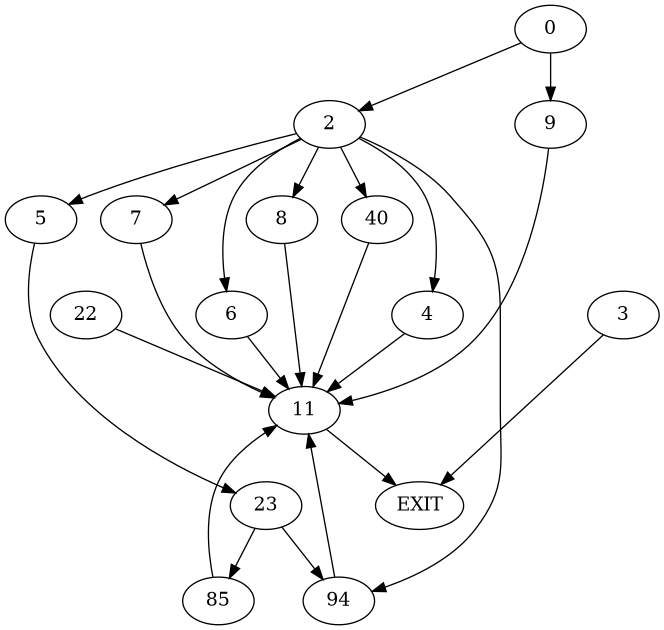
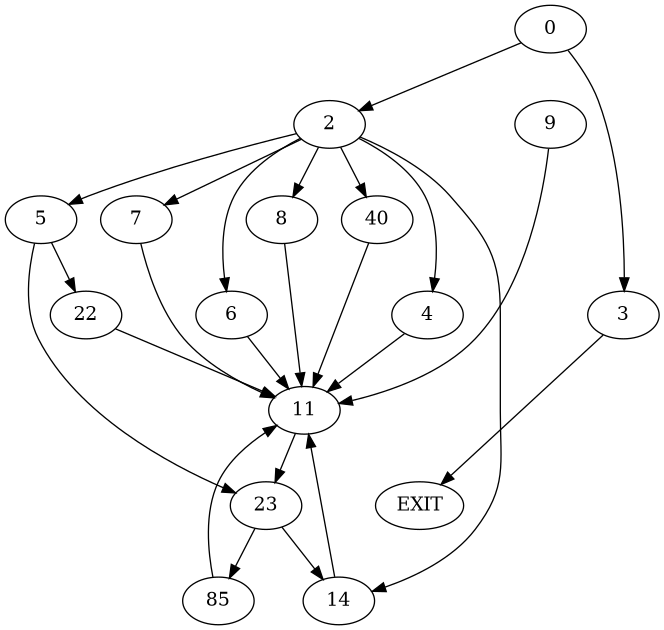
edge "0" -> "9": now "0" -> "3"
edge "5" -> "22": added
edge "11" -> "EXIT": now "11" -> "23"
node "94": label "94" -> "14"
